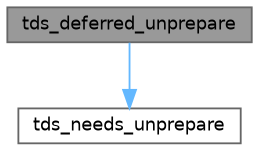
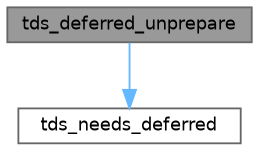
node "tds_needs_unprepare": label "tds_needs_unprepare" -> "tds_needs_deferred"
